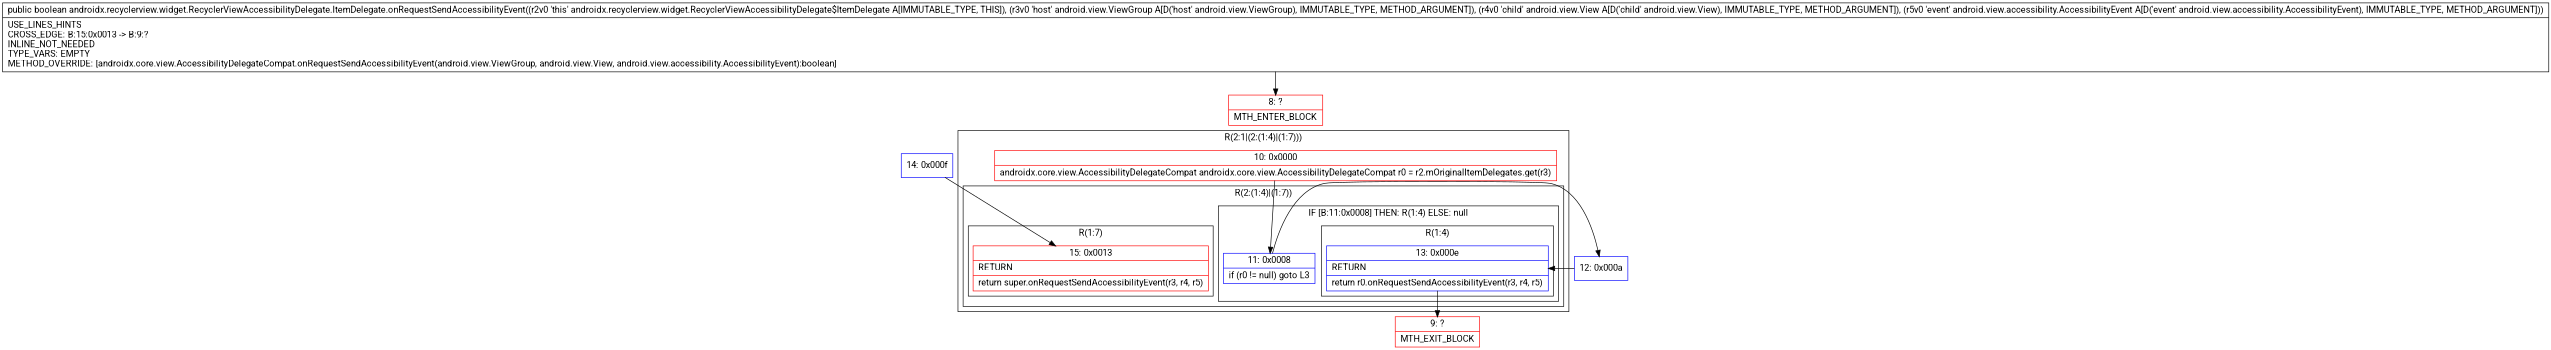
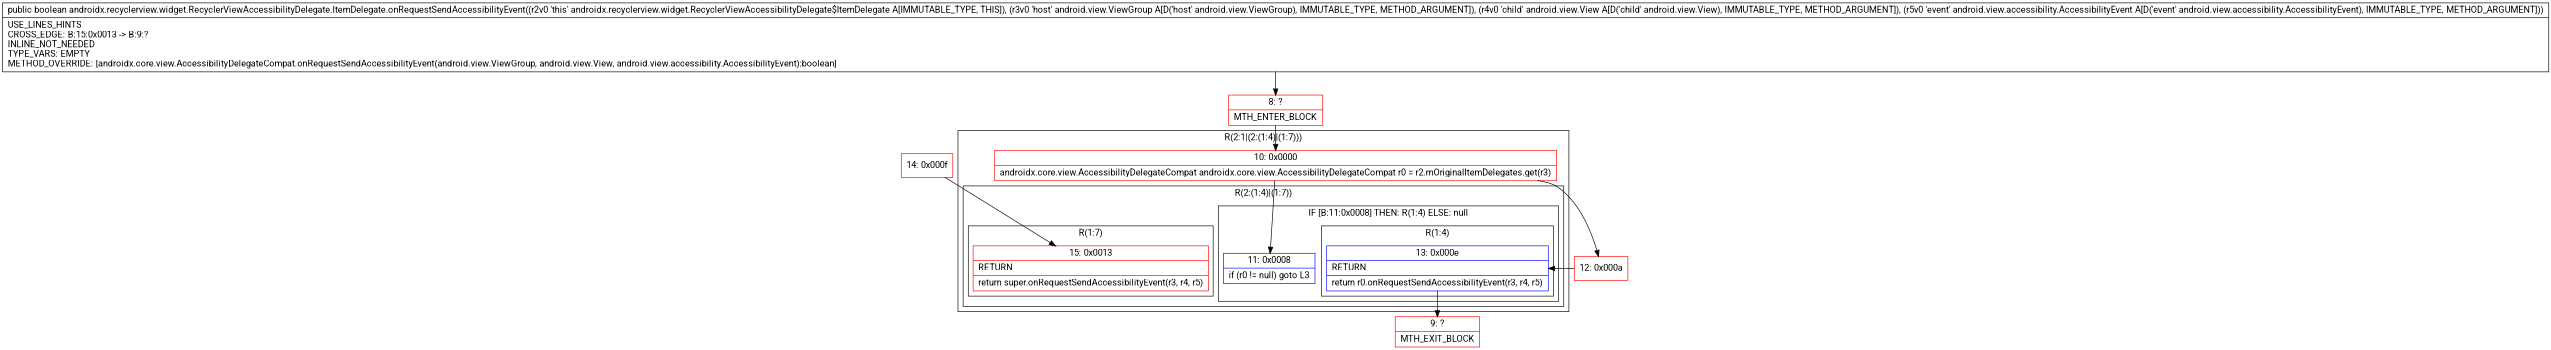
edge "8: ?" -> "10: 0x0000": added
node "14: 0x000f": color blue -> red
edge "11: 0x0008" -> "12: 0x000a": now "10: 0x0000" -> "12: 0x000a"
node "12: 0x000a": color blue -> red
